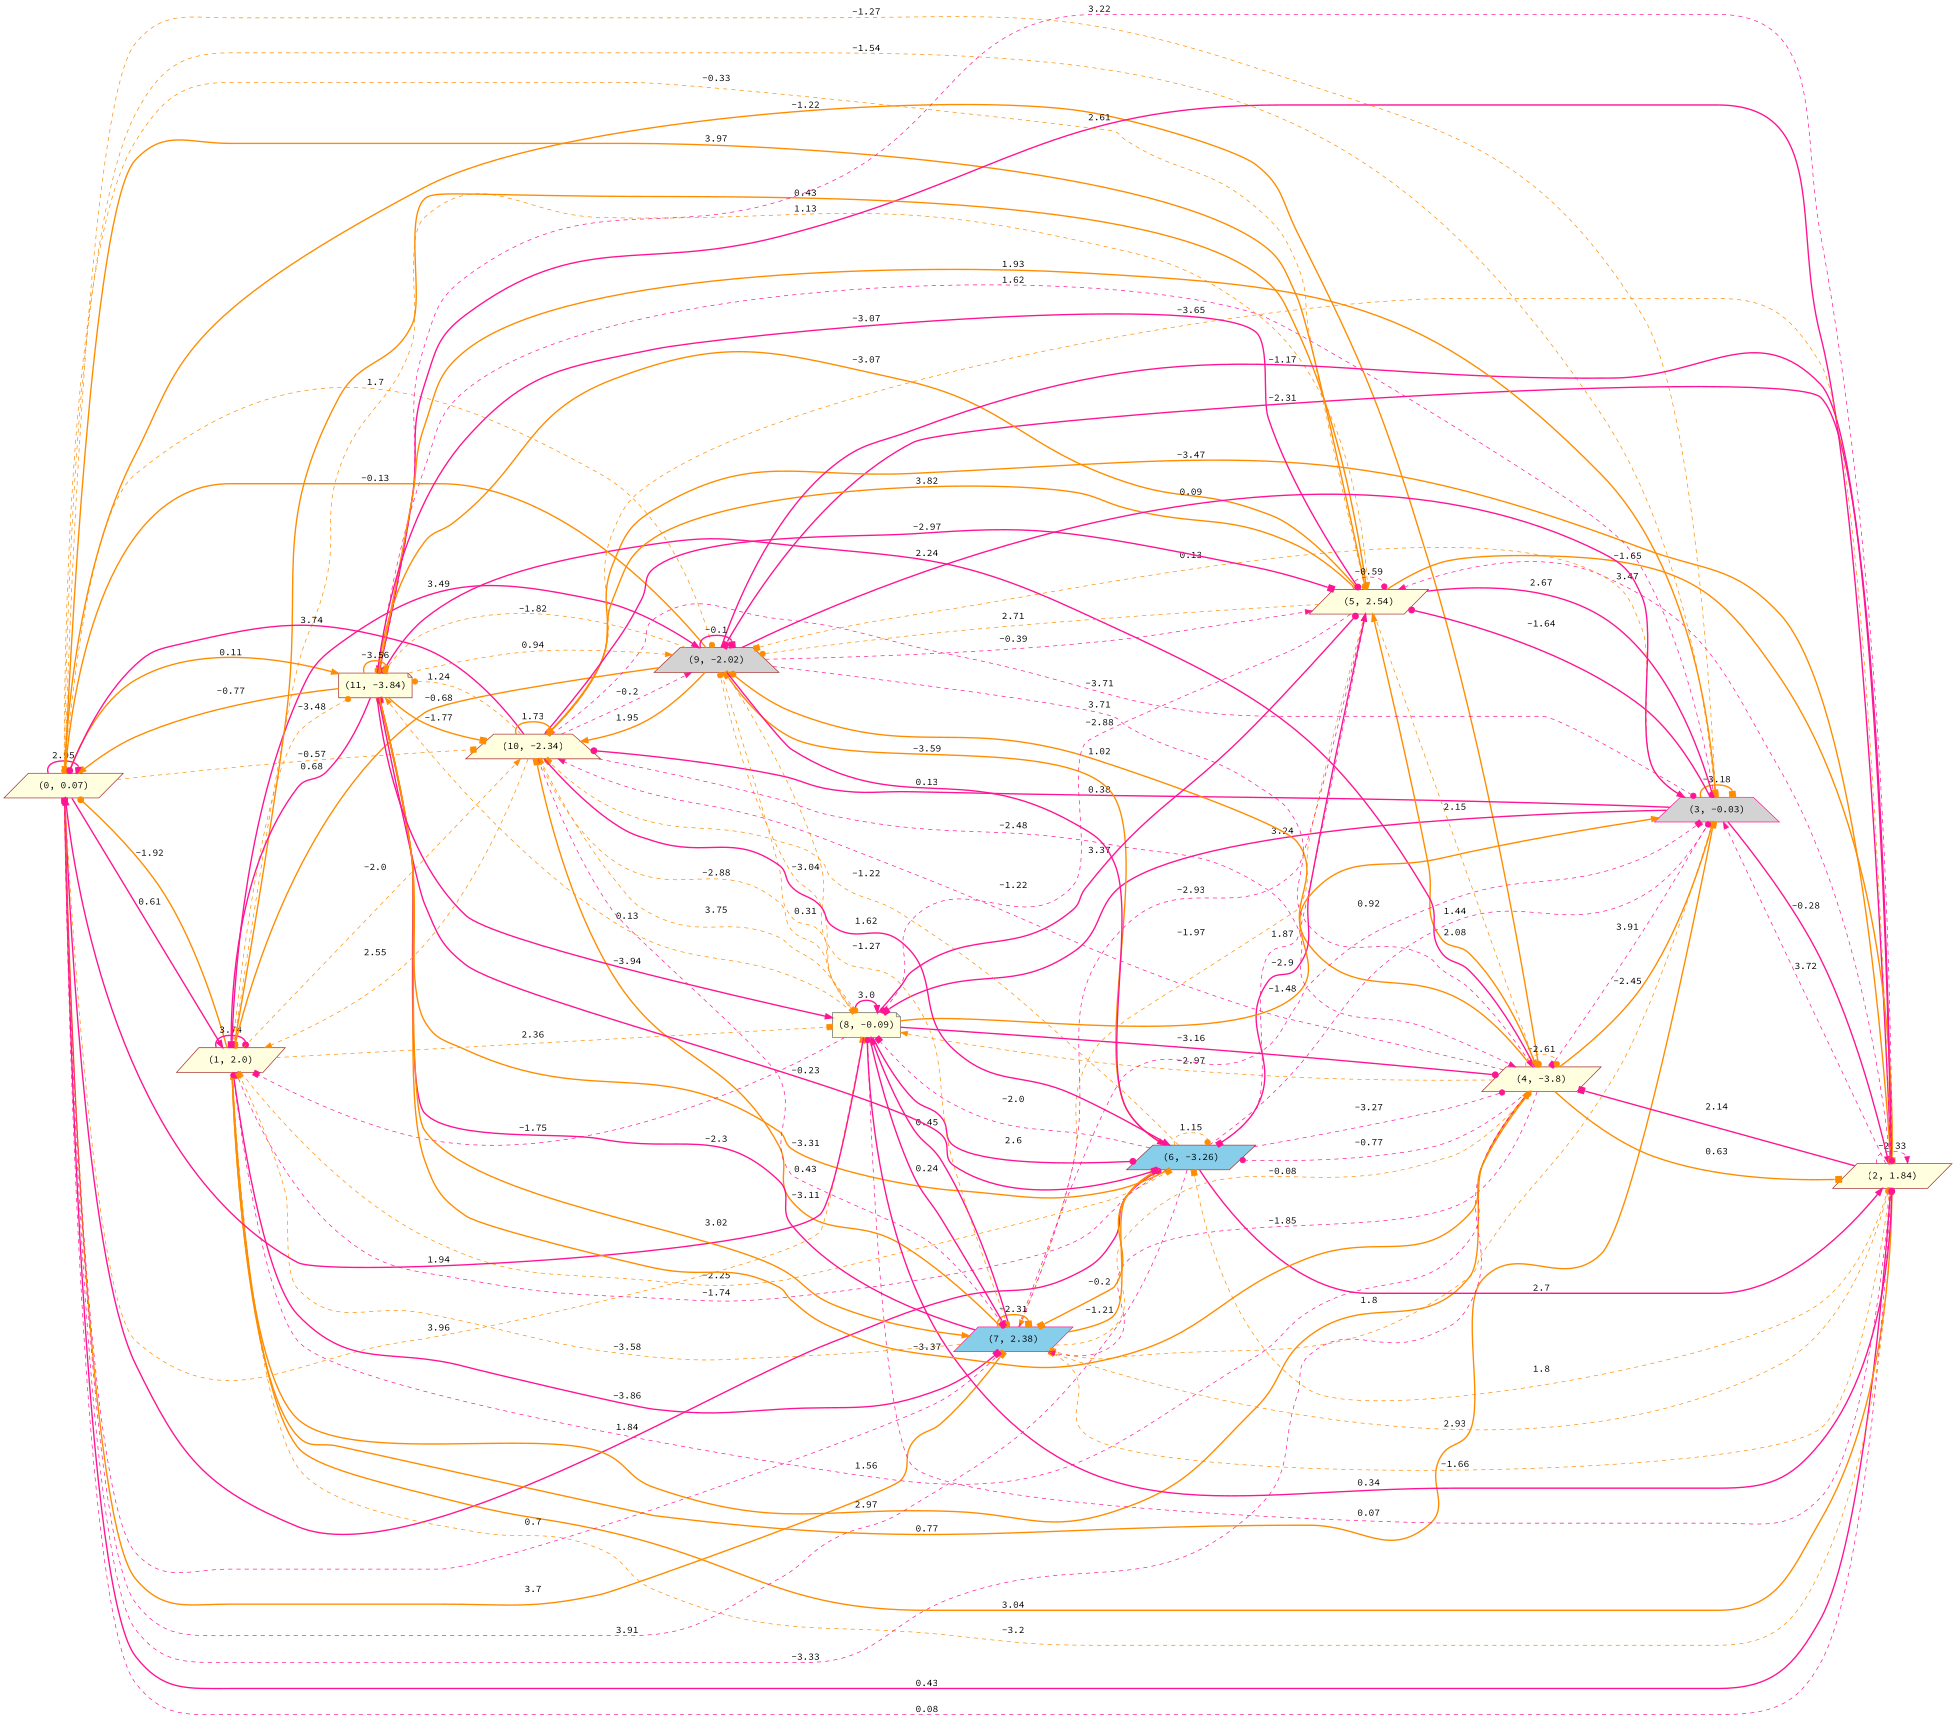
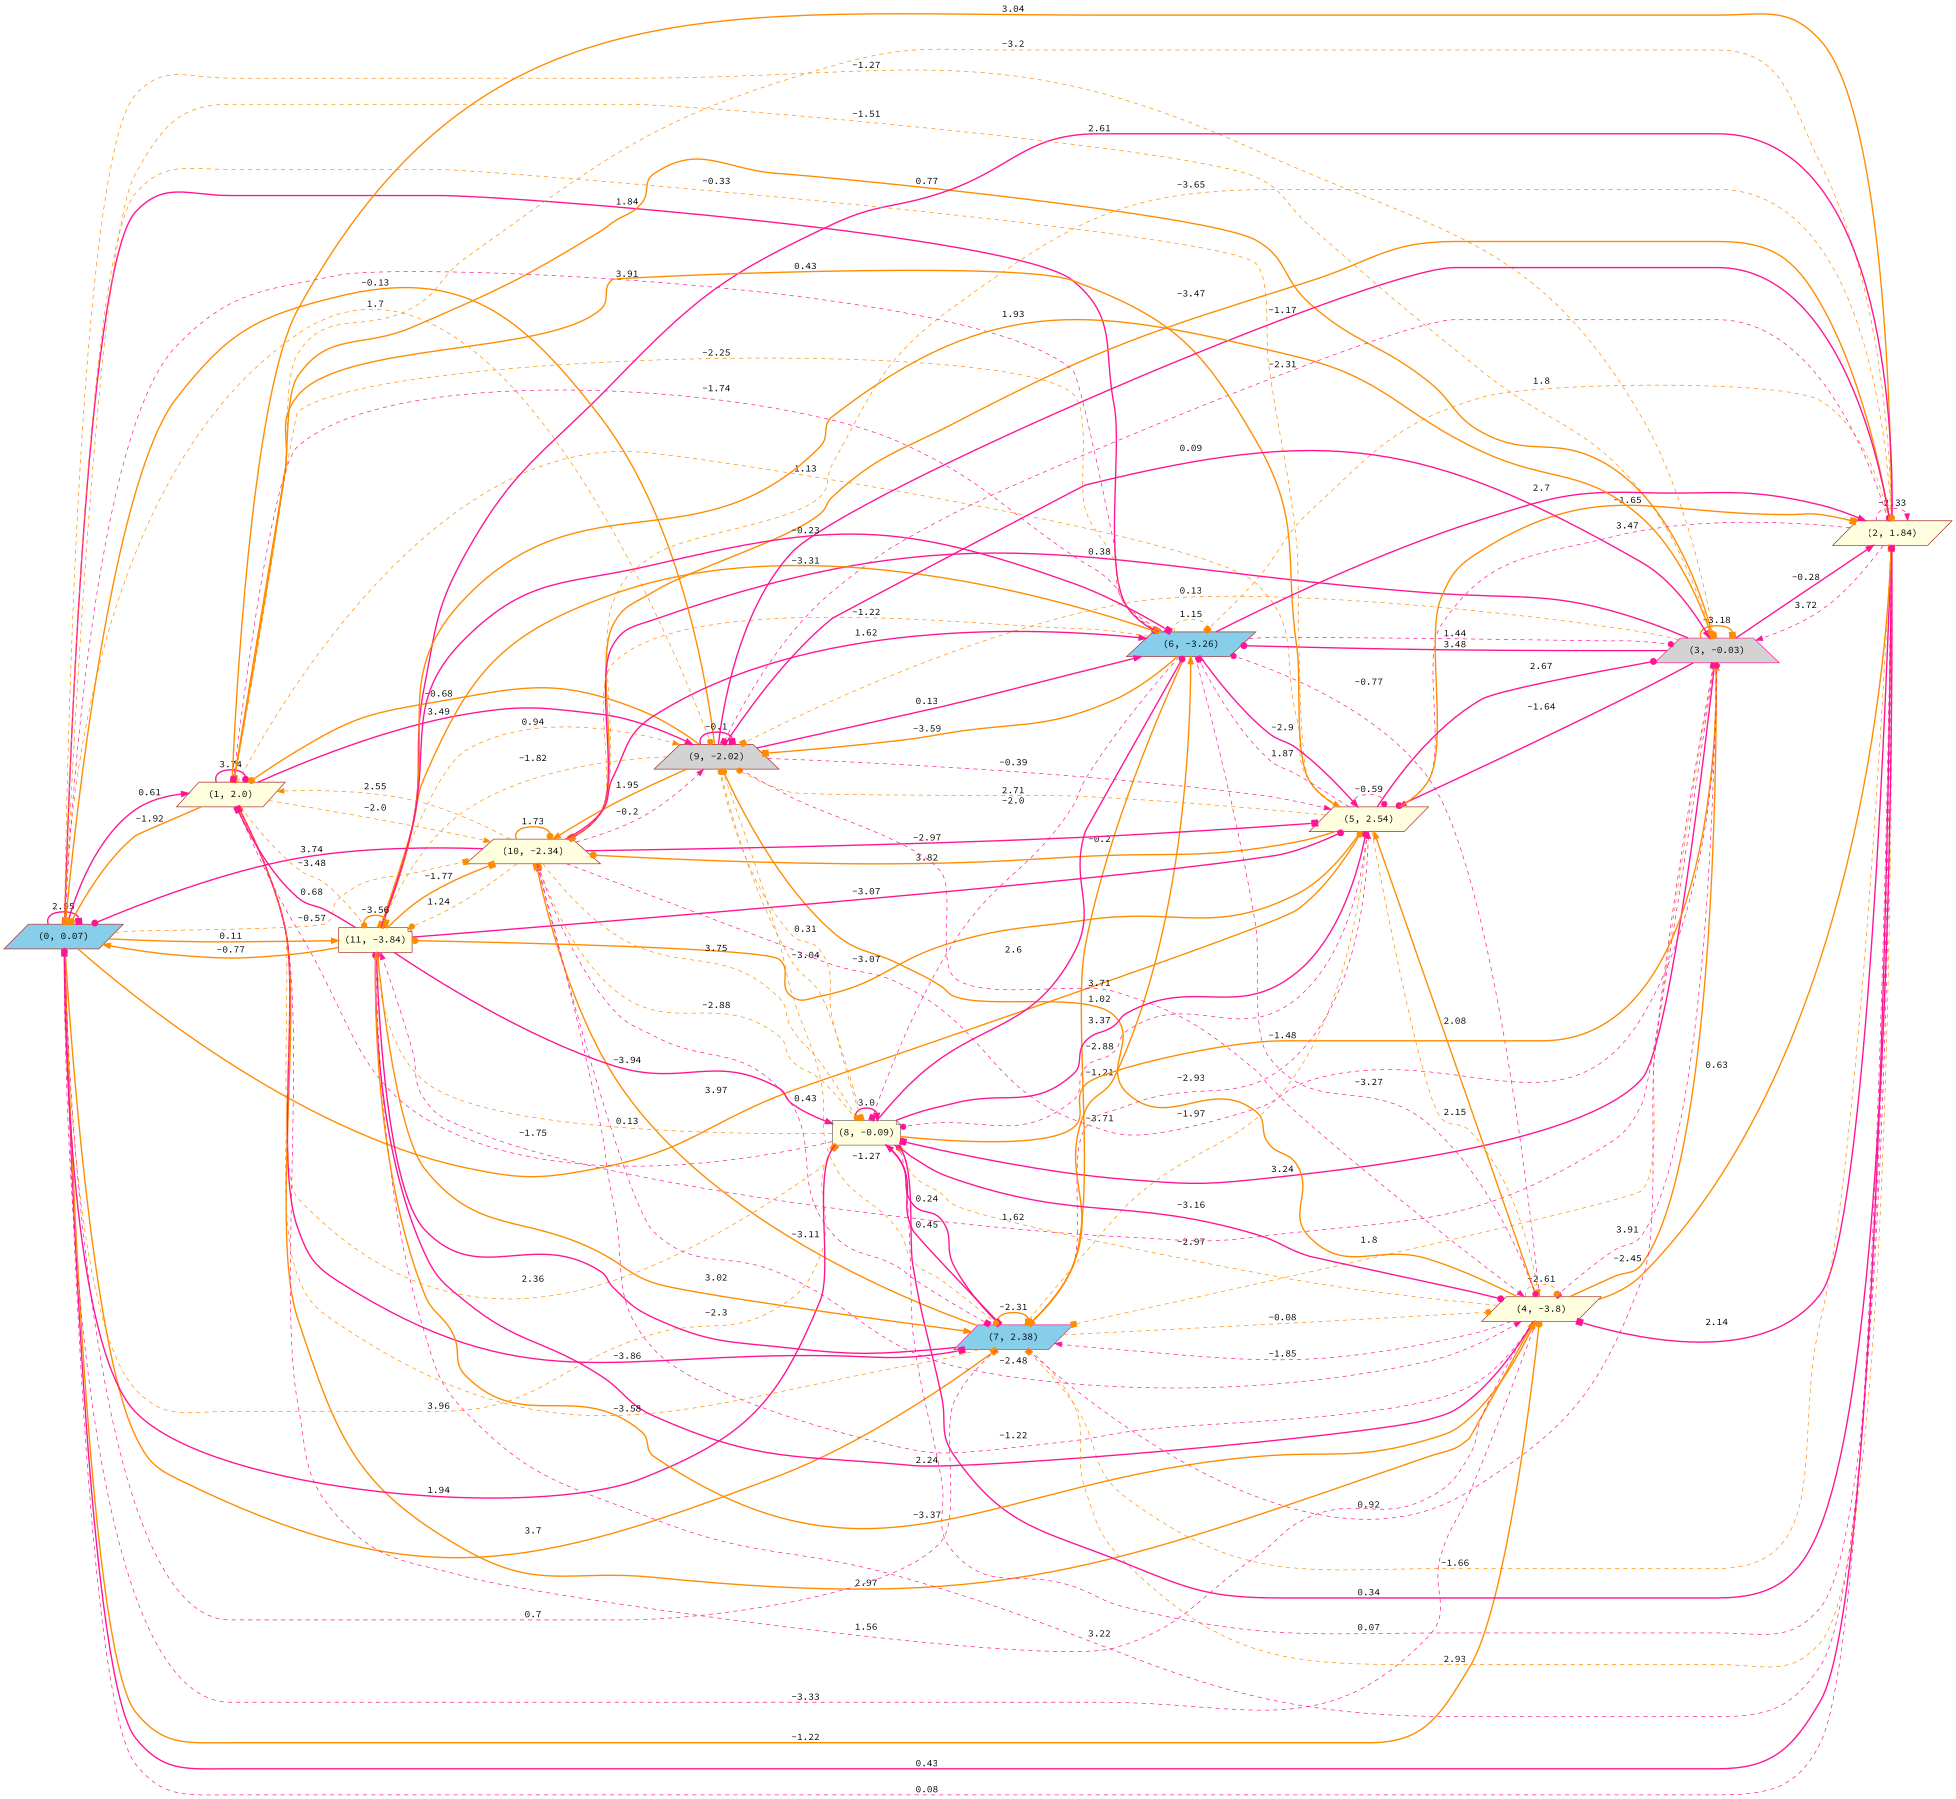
edge "(3, -0.03)" -> "(0, 0.07)": label "-1.54" -> "-1.51"
edge "(2, 1.84)" -> "(9, -2.02)": style bold -> dashed
edge "(3, -0.03)" -> "(6, -3.26)": added, label "3.48"
node "(0, 0.07)": fillcolor lightyellow -> skyblue
